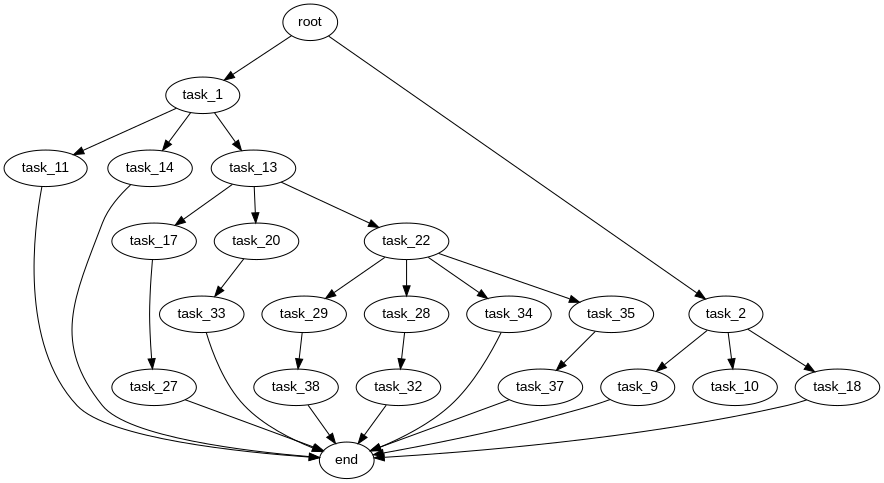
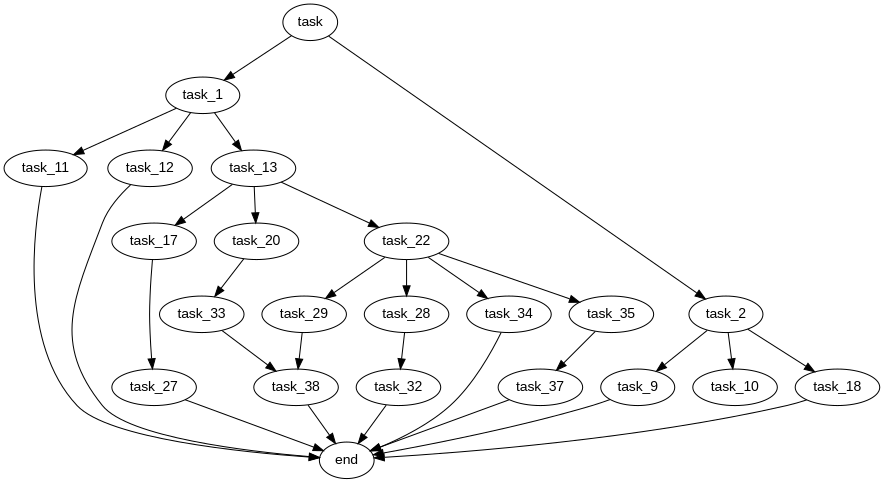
node "root": label "root" -> "task"
node "task_14": label "task_14" -> "task_12"
edge "task_33" -> "end": now "task_33" -> "task_38"
